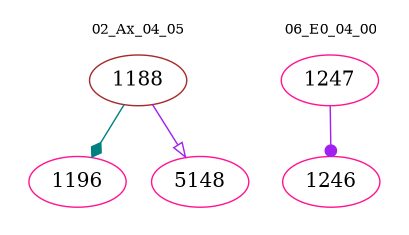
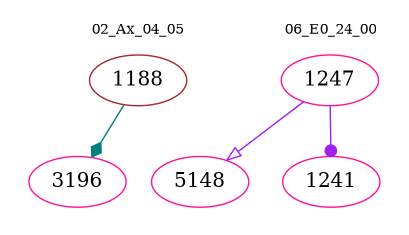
cluster "06_E0_04_00": label "06_E0_04_00" -> "06_E0_24_00"
edge "1188" -> "5148": now "1247" -> "5148"
node "1196": label "1196" -> "3196"
node "1246": label "1246" -> "1241"
